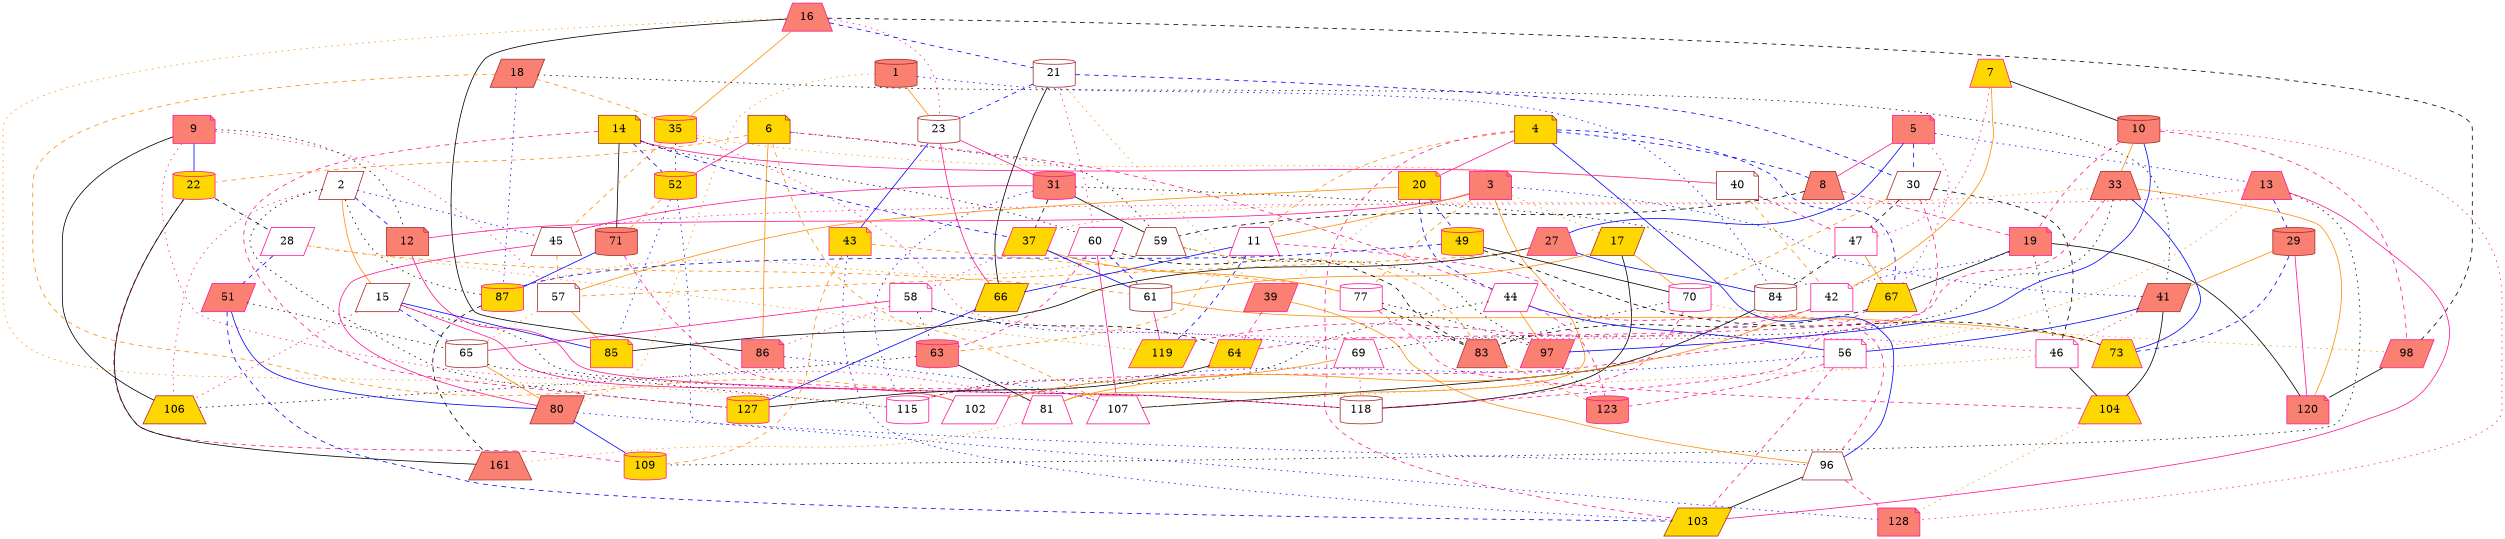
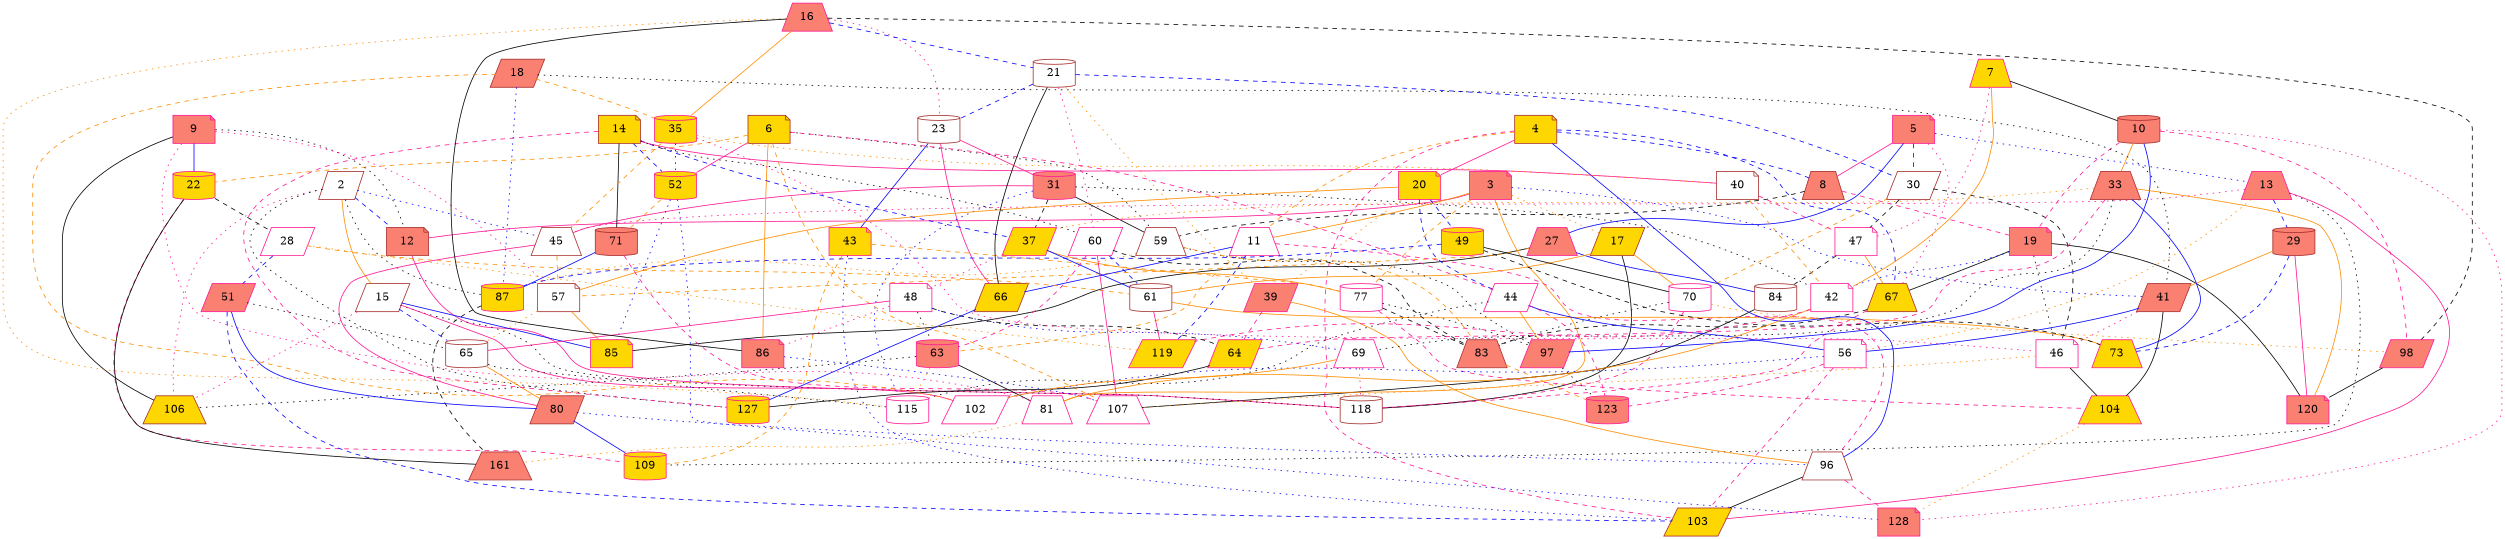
node "1": removed
node "58": label "58" -> "48"
edge "30" -- "115": removed
